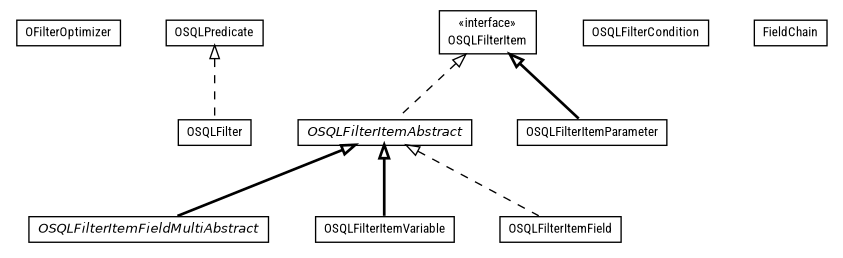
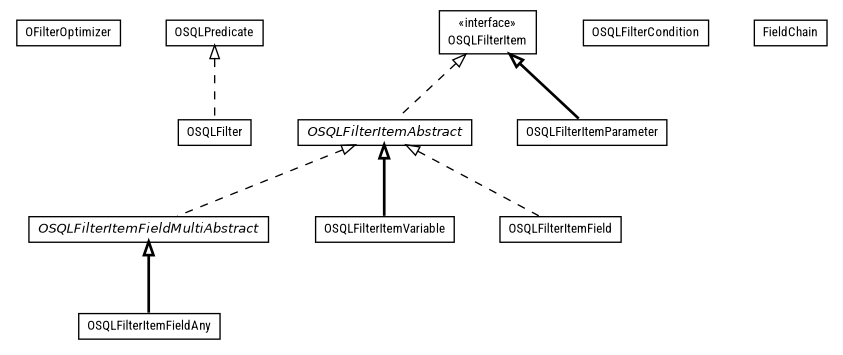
edge "OSQLFilterItemFieldMultiAbstract" -> "OSQLFilterItemAbstract": style bold -> dashed
node "OSQLFilterItemFieldAny": added
